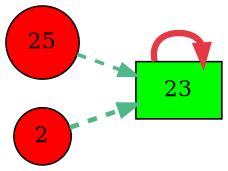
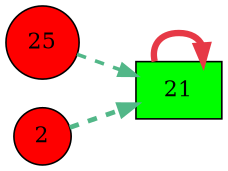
node "23": label "23" -> "21"
